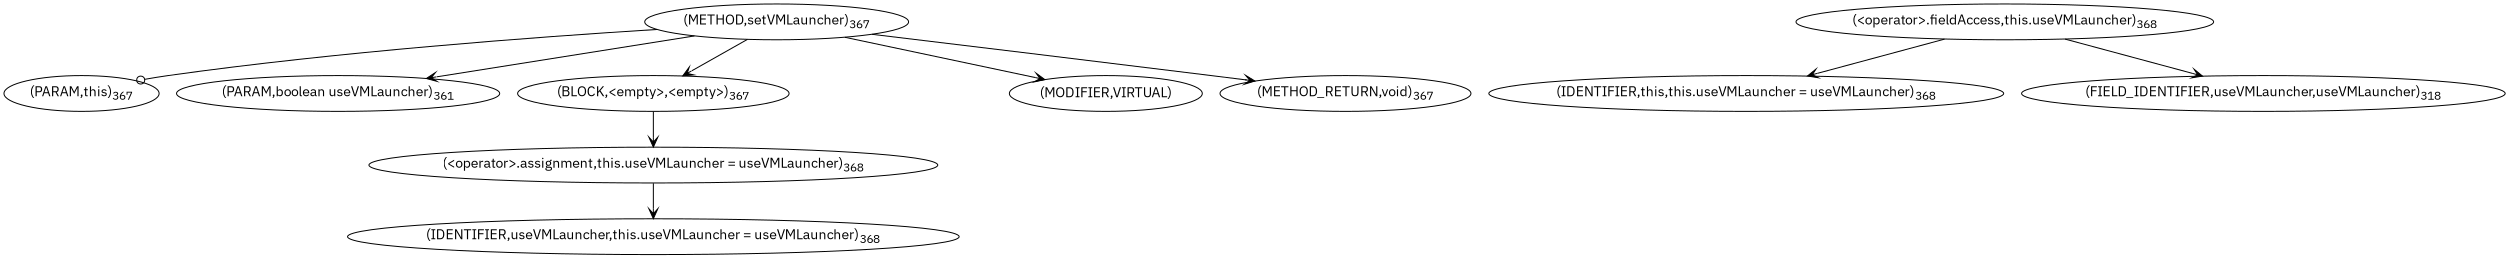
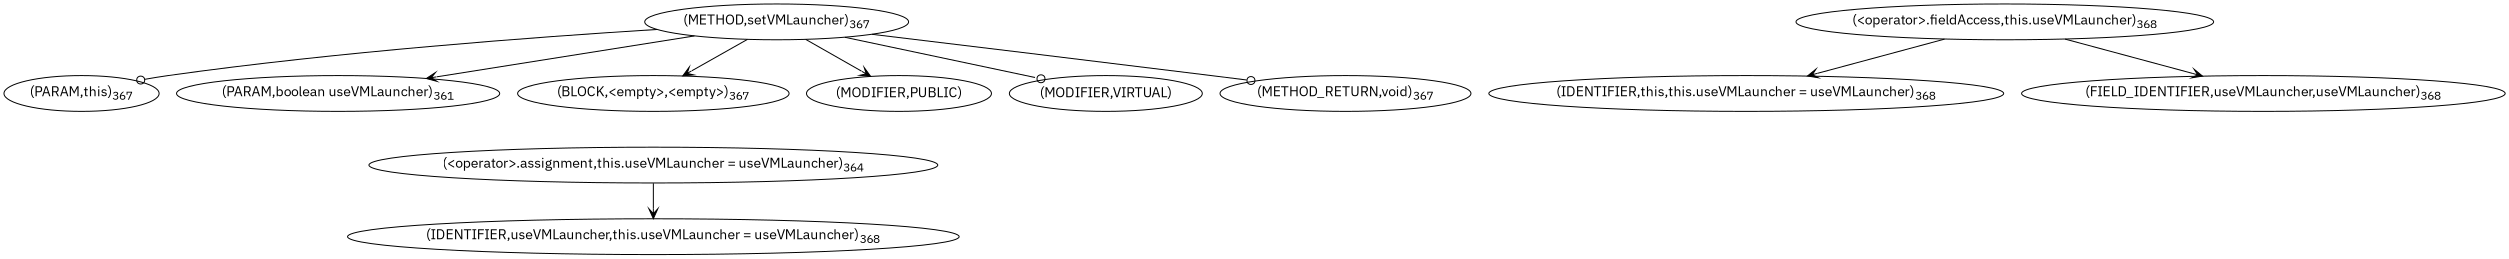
edge "(METHOD,setVMLauncher)" -> "(MODIFIER,VIRTUAL)": arrowhead vee -> odot
edge "(METHOD,setVMLauncher)" -> "(METHOD_RETURN,void)": arrowhead vee -> odot
node "(FIELD_IDENTIFIER,useVMLauncher,useVMLauncher)": text "318" -> "368"
node "(MODIFIER,PUBLIC)": added
edge "(BLOCK,<empty>,<empty>)" -> "(<operator>.assignment,this.useVMLauncher = useVMLauncher)": removed
node "(<operator>.assignment,this.useVMLauncher = useVMLauncher)": text "368" -> "364"
